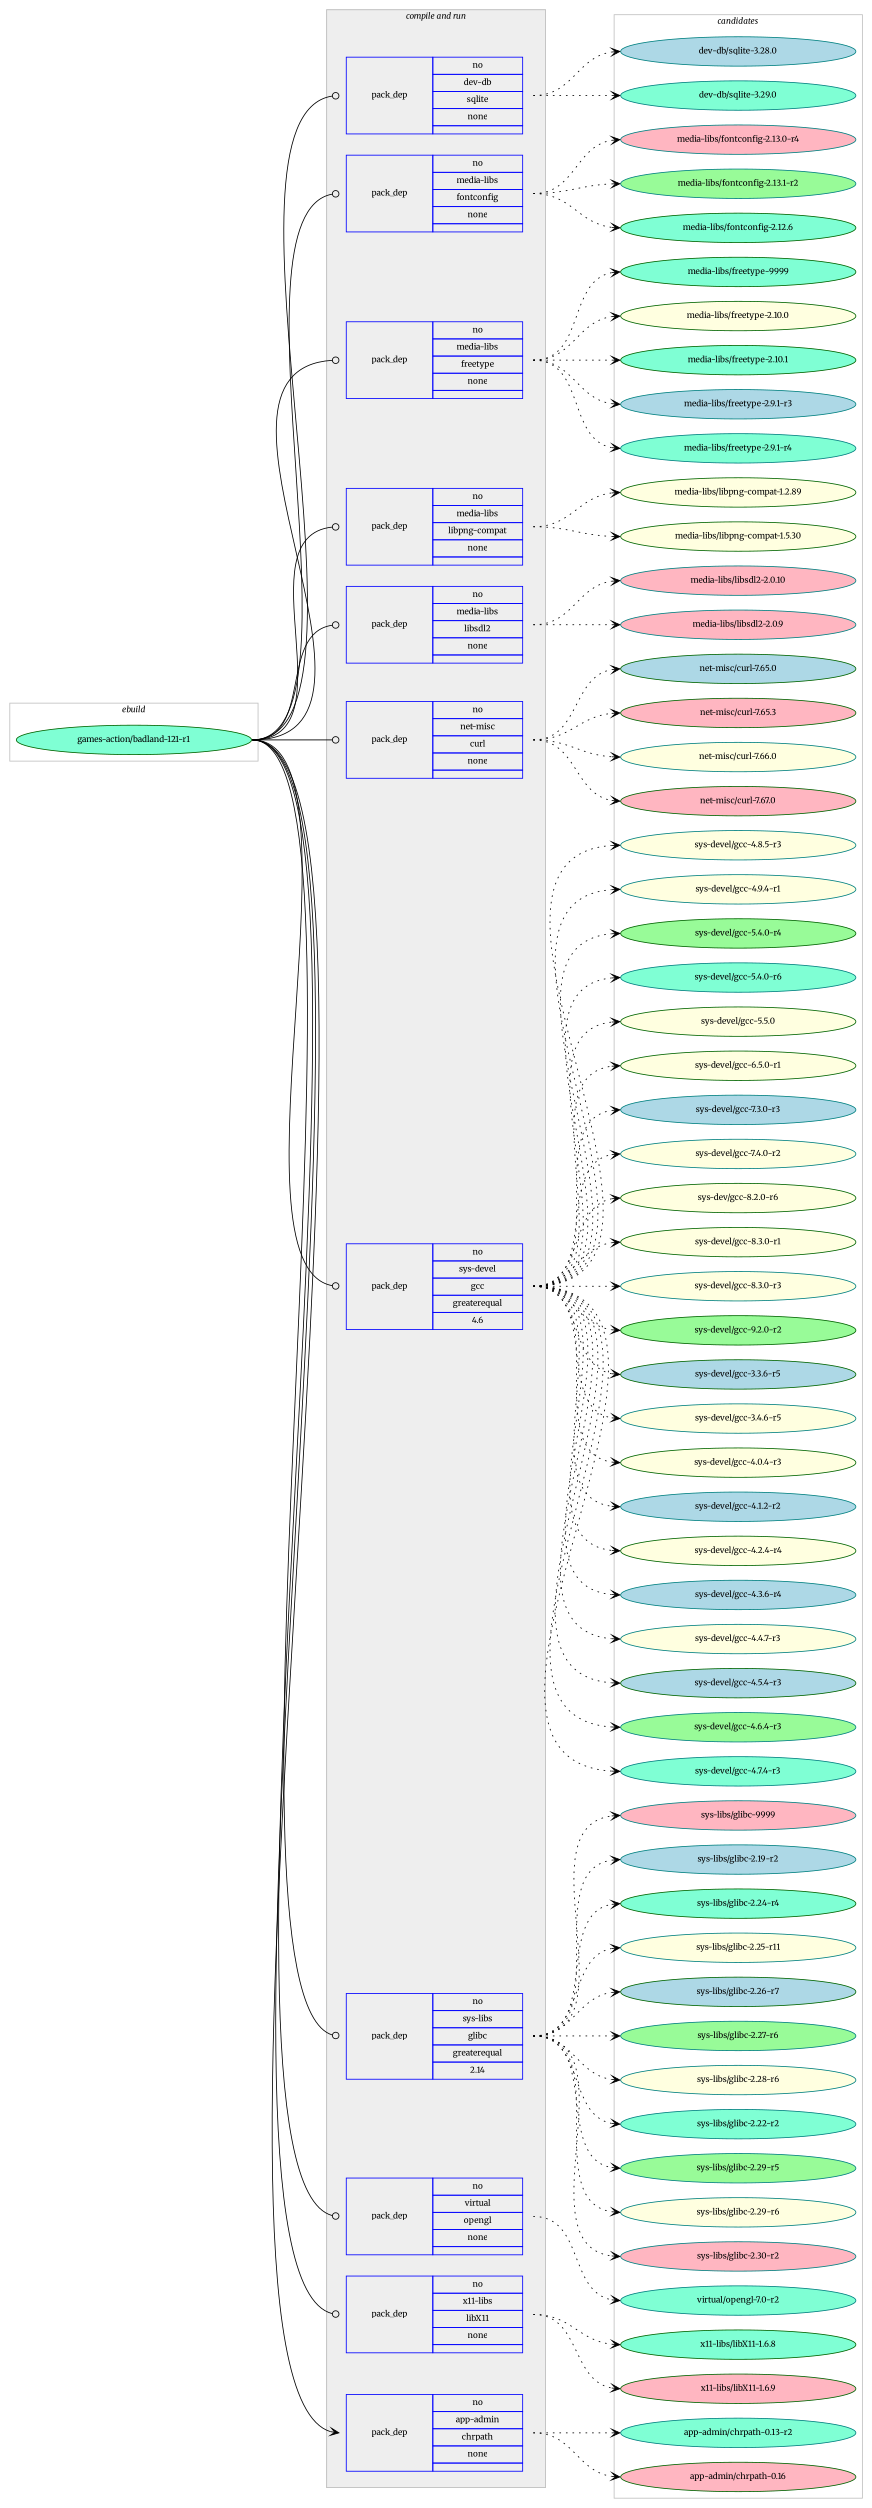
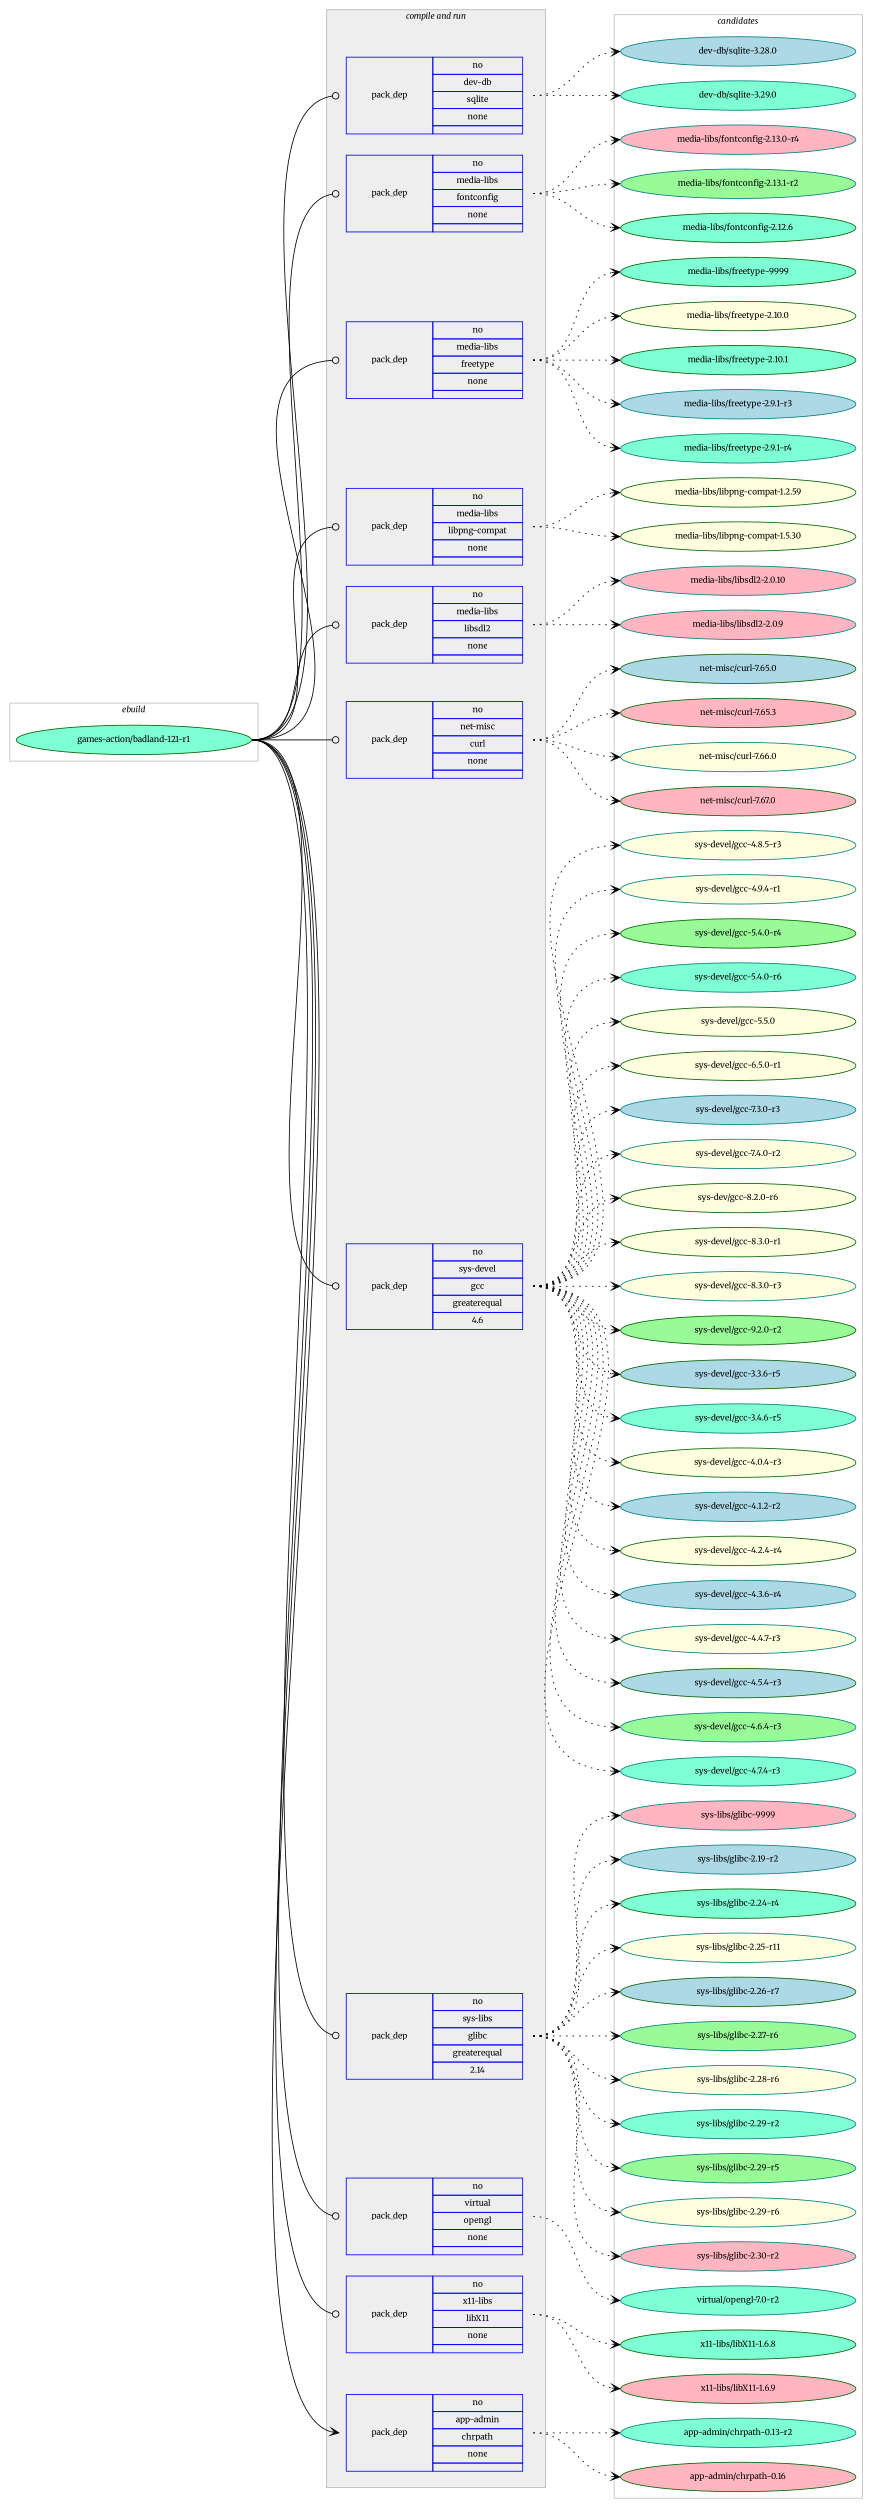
node "media-libs/libpng-compat-1.2.89": label "media-libs/libpng-compat-1.2.89" -> "media-libs/libpng-compat-1.2.59"
node "sys-devel/gcc-3.4.6-r5": fillcolor lightyellow -> aquamarine
node "sys-libs/glibc-2.22-r2": label "sys-libs/glibc-2.22-r2" -> "sys-libs/glibc-2.29-r2"
